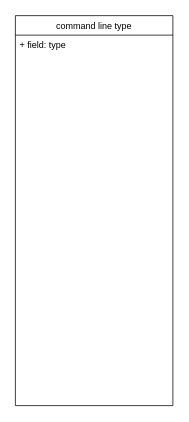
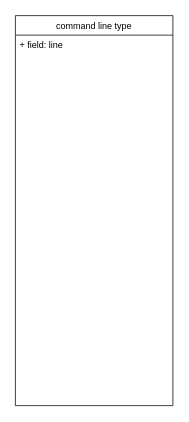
node "+ field: type": label "+ field: type" -> "+ field: line"
